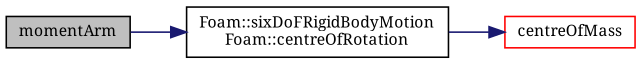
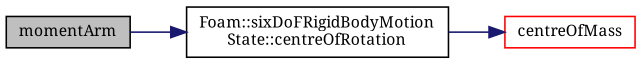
node "Foam::sixDoFRigidBodyMotion Foam::centreOfRotation": label "Foam::sixDoFRigidBodyMotion Foam::centreOfRotation" -> "Foam::sixDoFRigidBodyMotion State::centreOfRotation"
